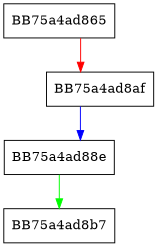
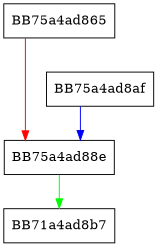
edge "BB75a4ad865" -> "BB75a4ad8af": now "BB75a4ad865" -> "BB75a4ad88e"
node "BB75a4ad8b7": label "BB75a4ad8b7" -> "BB71a4ad8b7"
